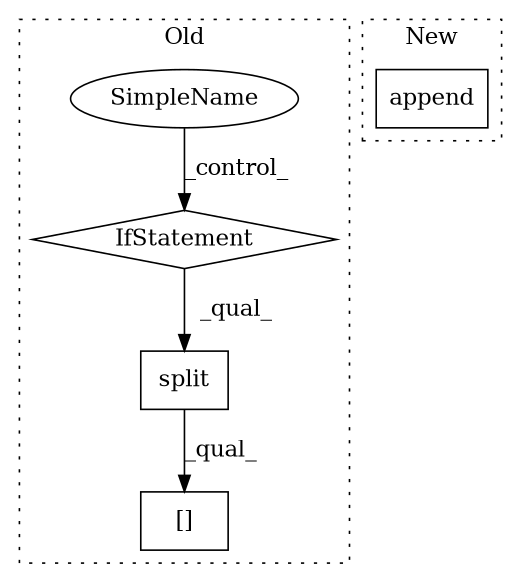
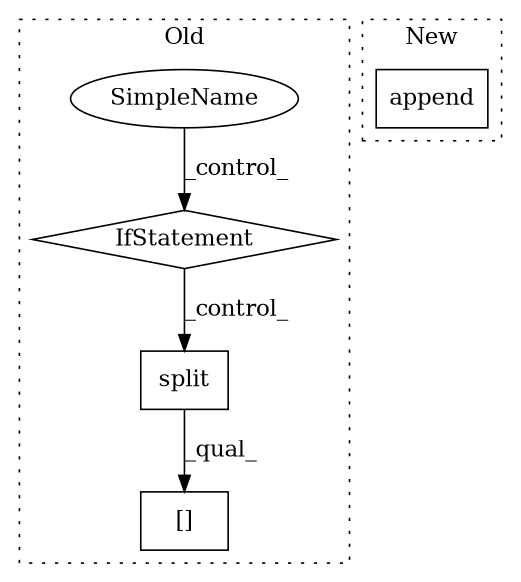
edge "IfStatement" -> "split": label "_qual_" -> "_control_"
